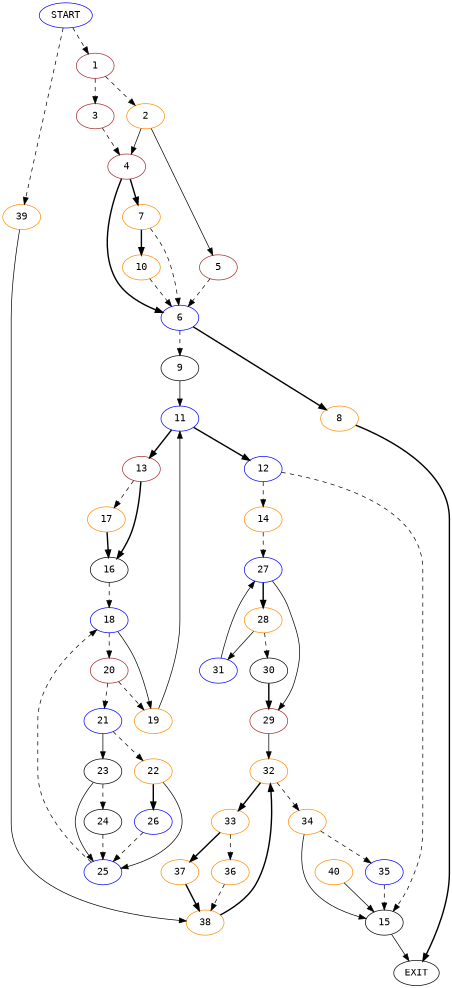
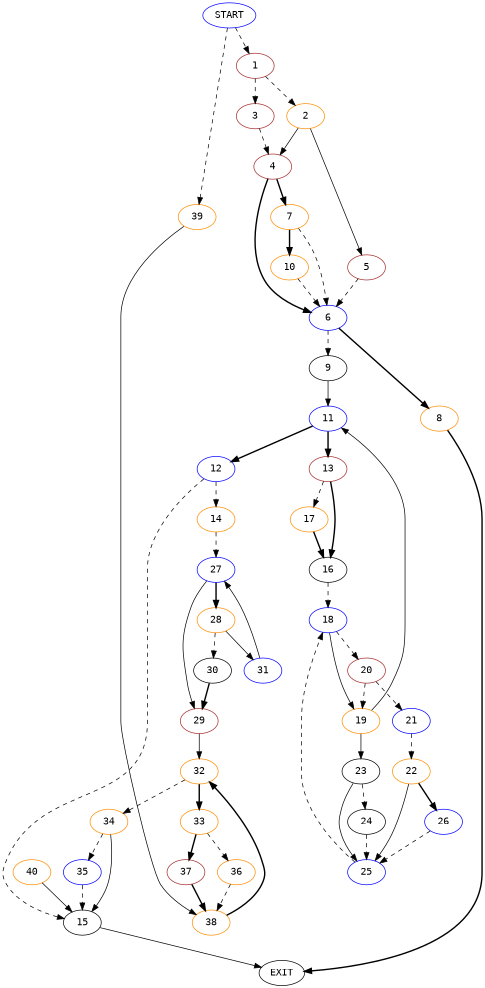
edge "21" -> "23": now "19" -> "23"
node "37": color darkorange -> brown
